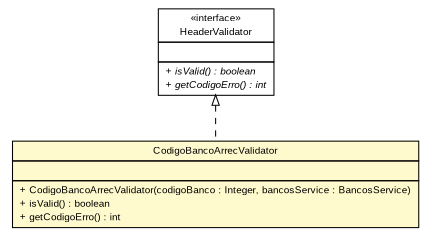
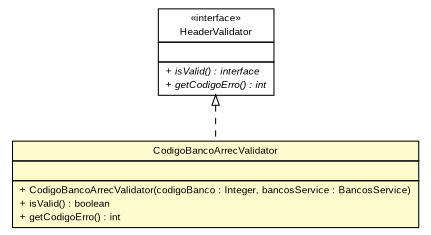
node "HeaderValidator": text "+ isValid() : boolean" -> "+ isValid() : interface"
